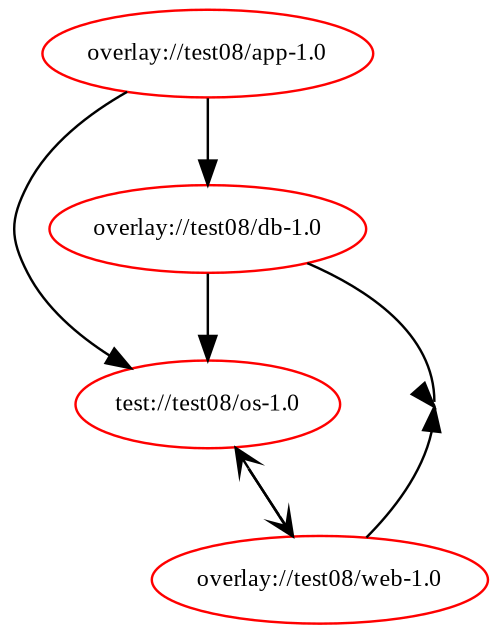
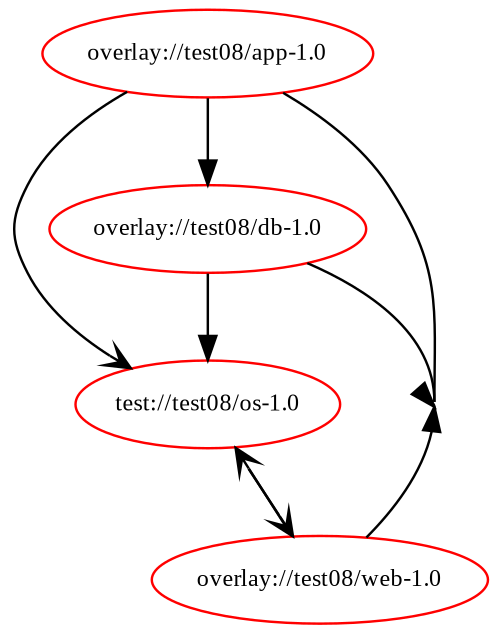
edge "overlay://test08/app-1.0" -> "test://test08/os-1.0": arrowhead normal -> vee
edge "overlay://test08/web-1.0" -> "overlay://test08/app-1.0": added
